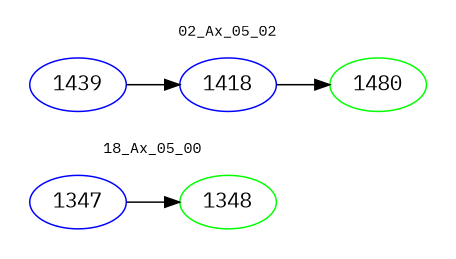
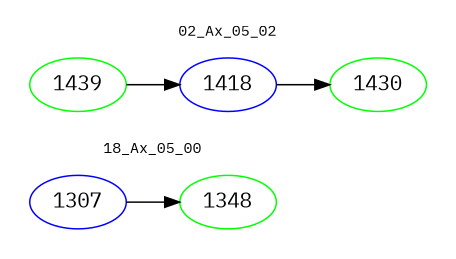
node "1439": color blue -> green
node "1480": label "1480" -> "1430"
node "1347": label "1347" -> "1307"
